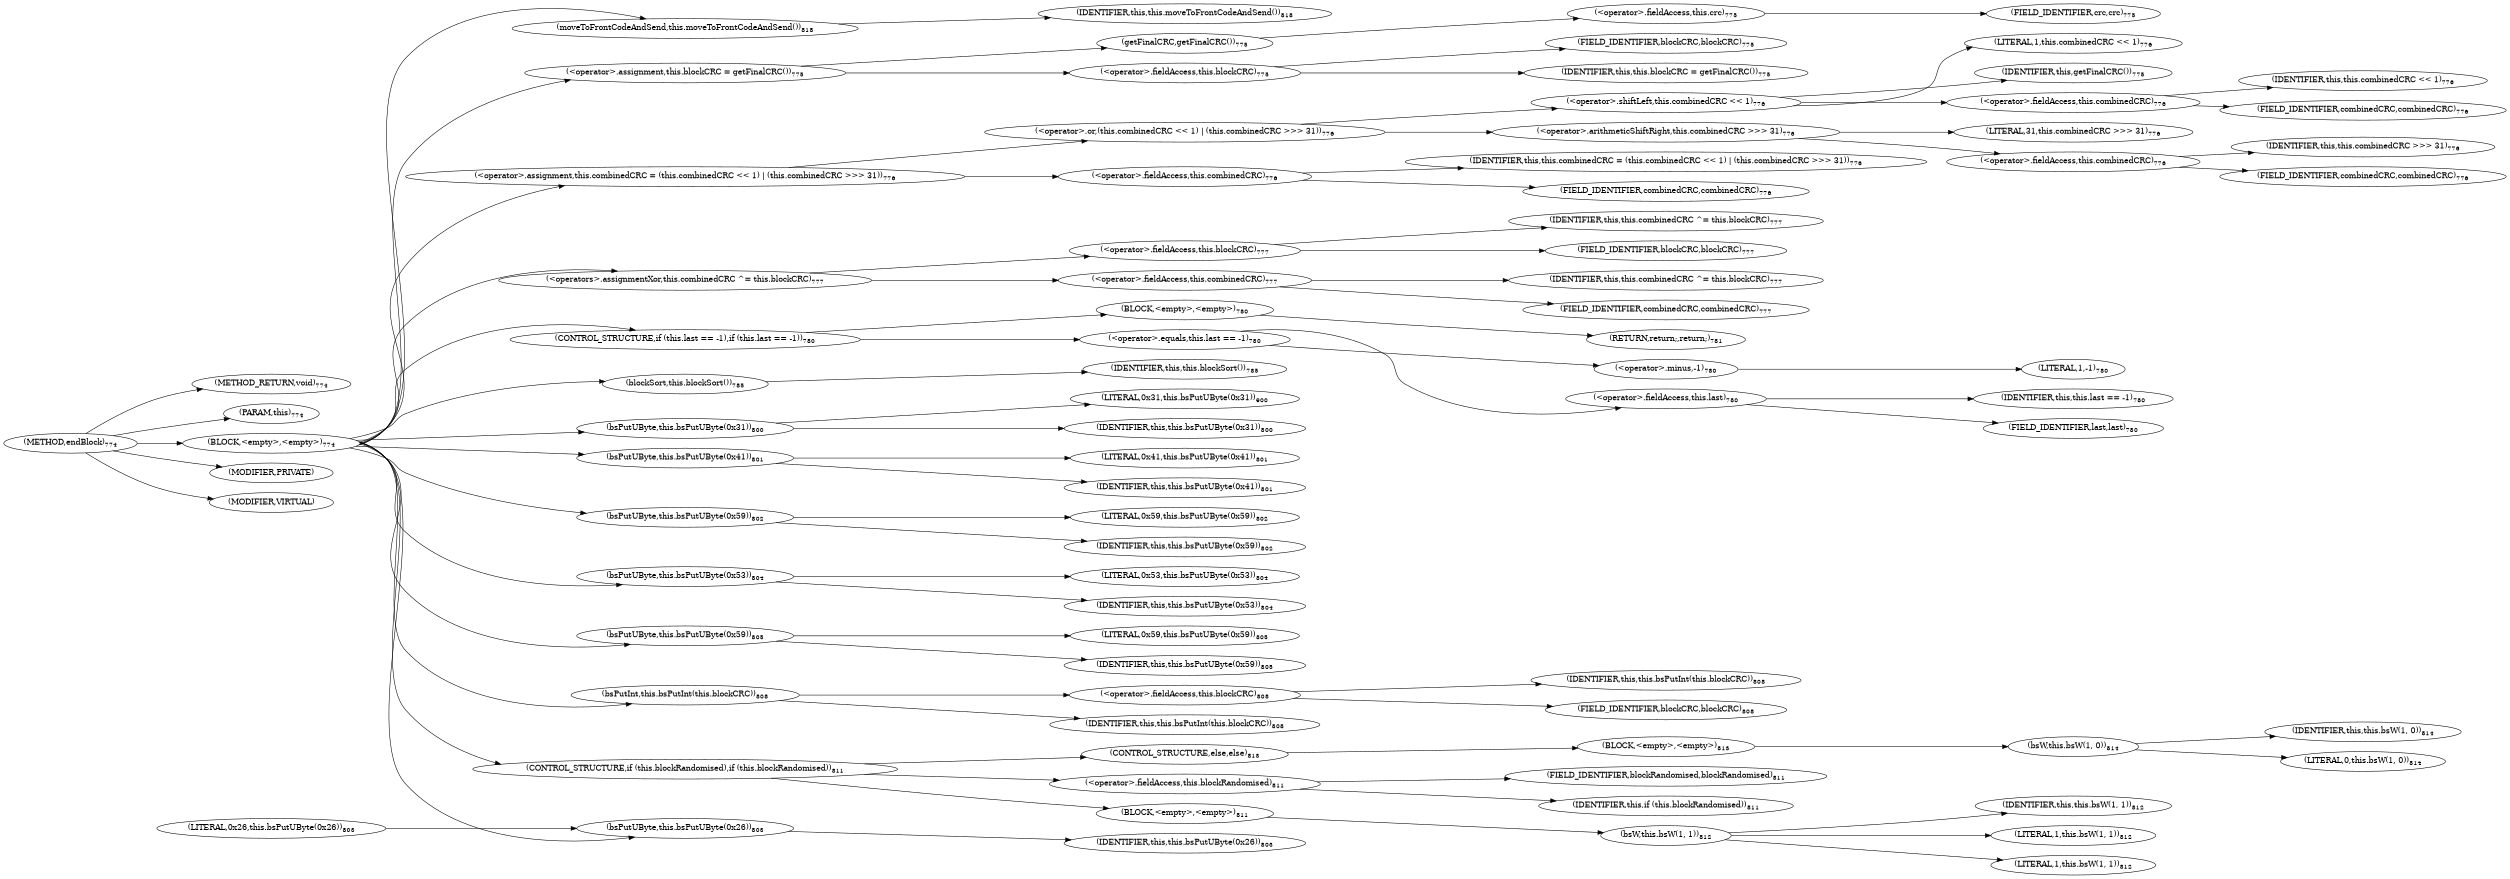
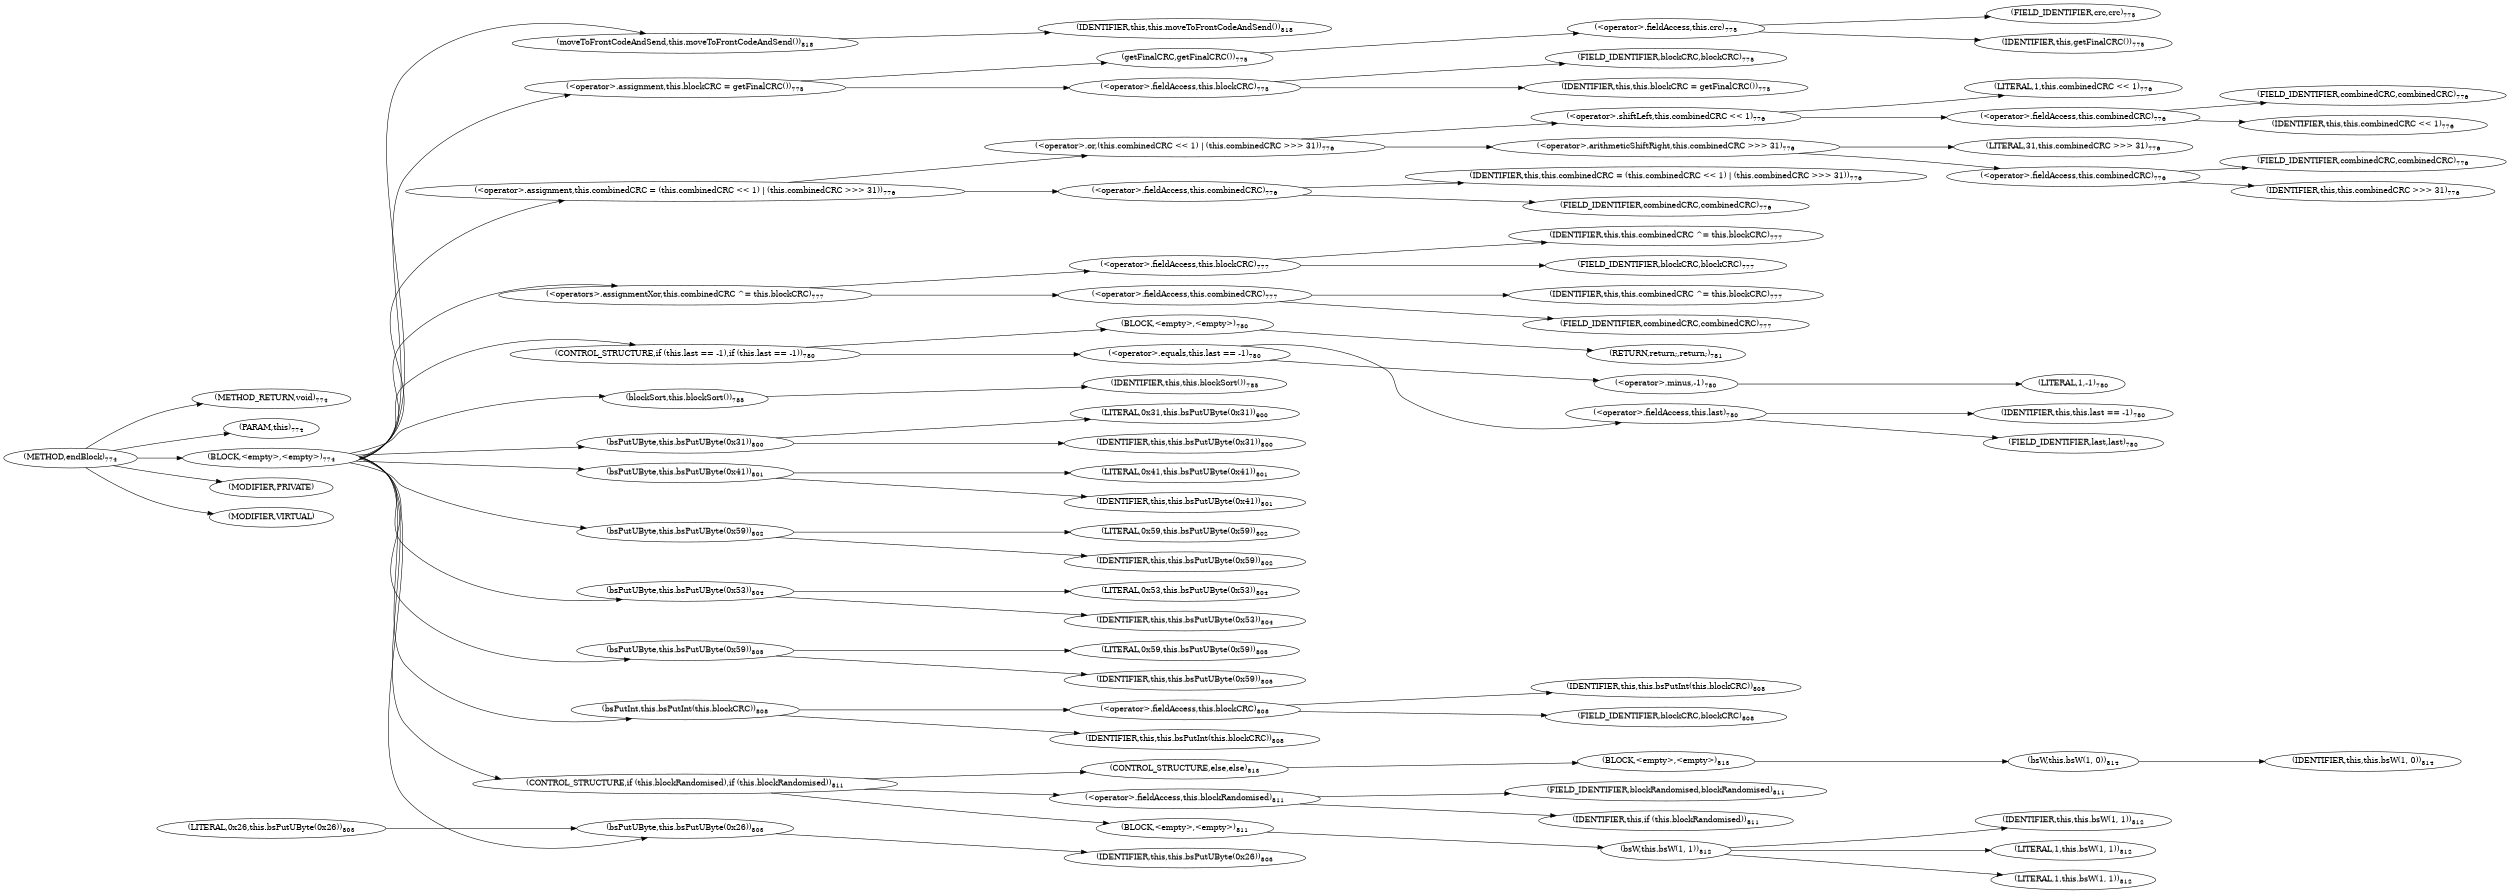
edge "(<operator>.shiftLeft,this.combinedCRC << 1)" -> "(IDENTIFIER,this,getFinalCRC())": now "(<operator>.fieldAccess,this.crc)" -> "(IDENTIFIER,this,getFinalCRC())"
node "(LITERAL,0,this.bsW(1, 0))": removed
